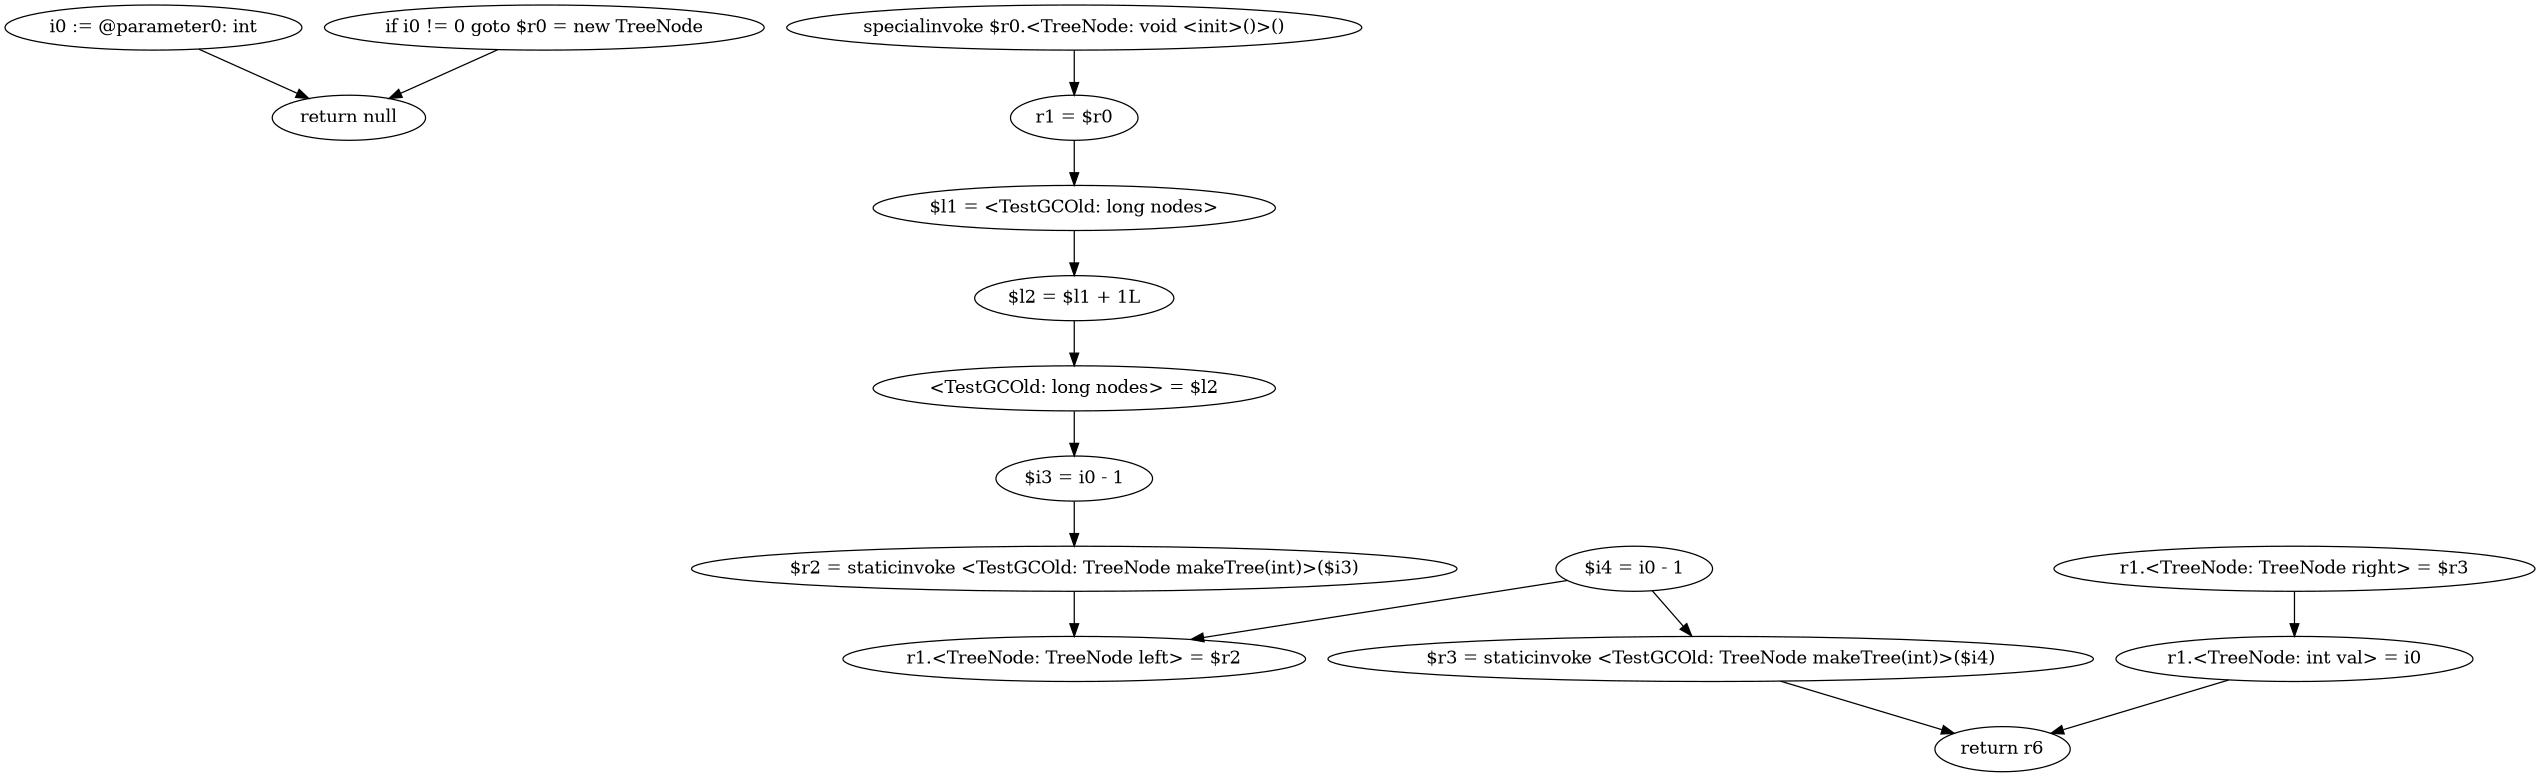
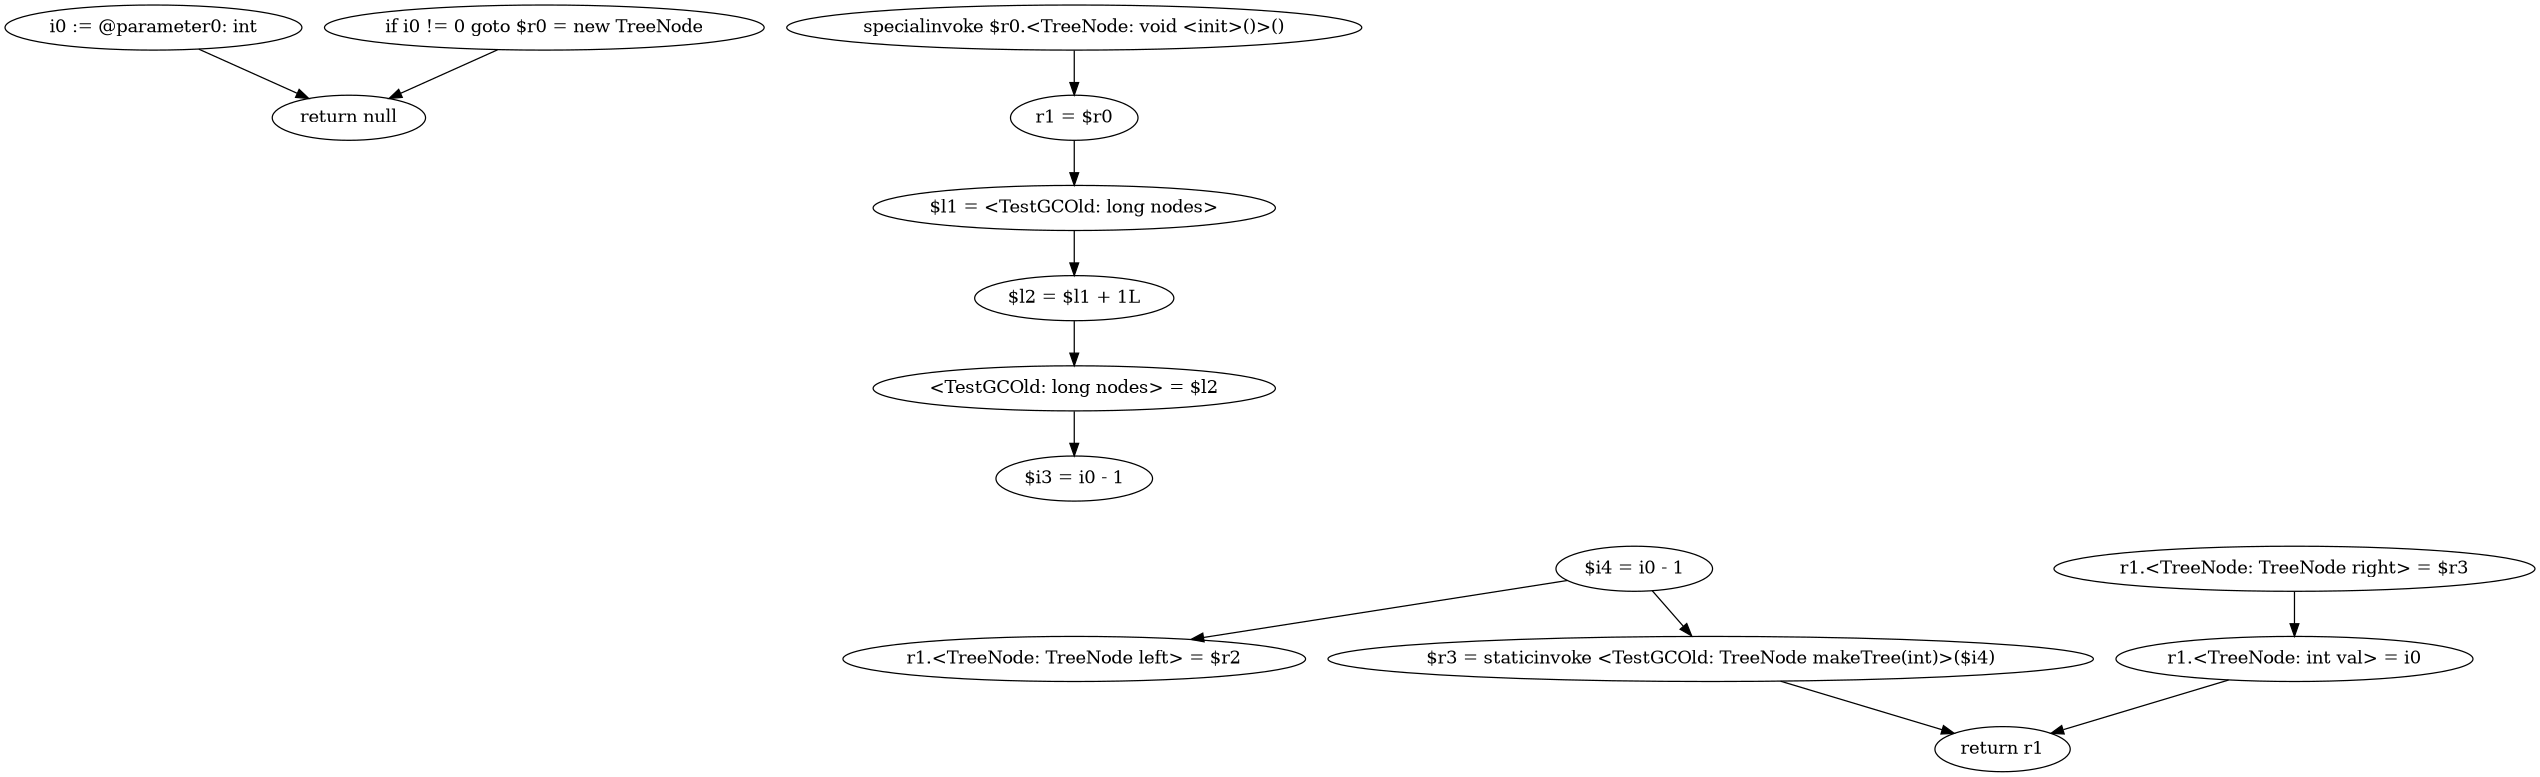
node "$r2 = staticinvoke <TestGCOld: TreeNode makeTree(int)>($i3)": removed
node "return r6": label "return r6" -> "return r1"
